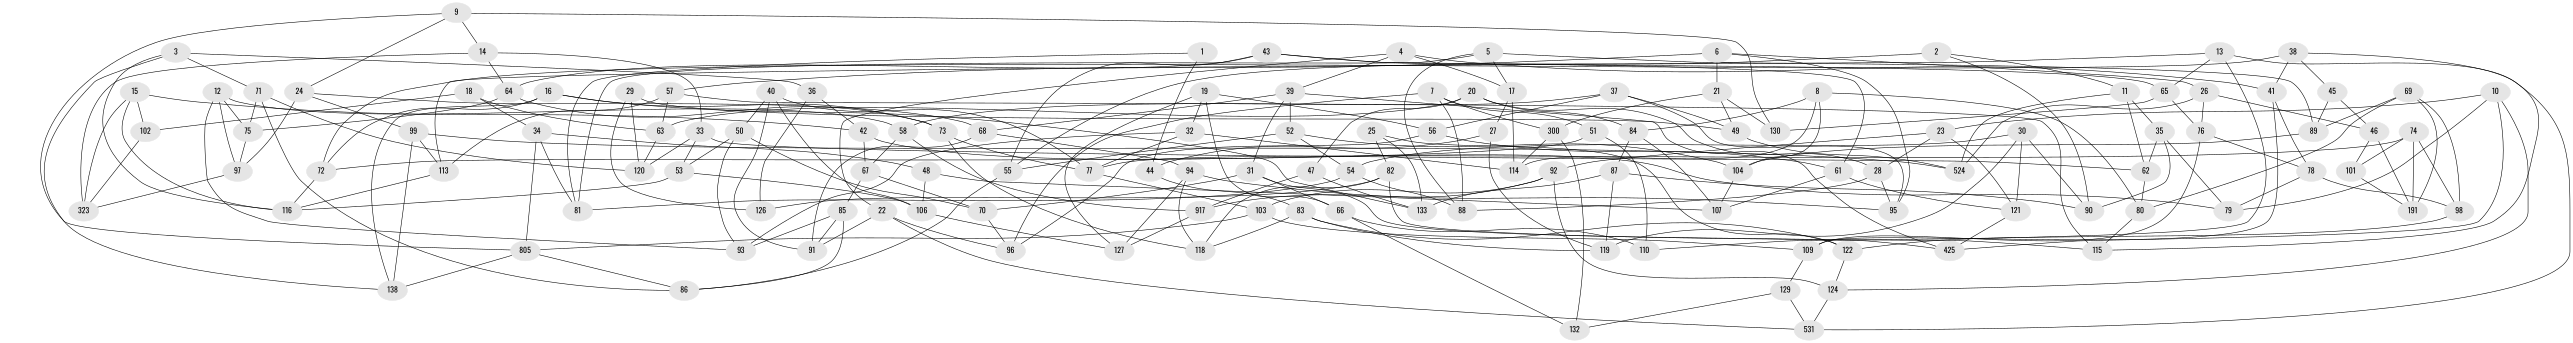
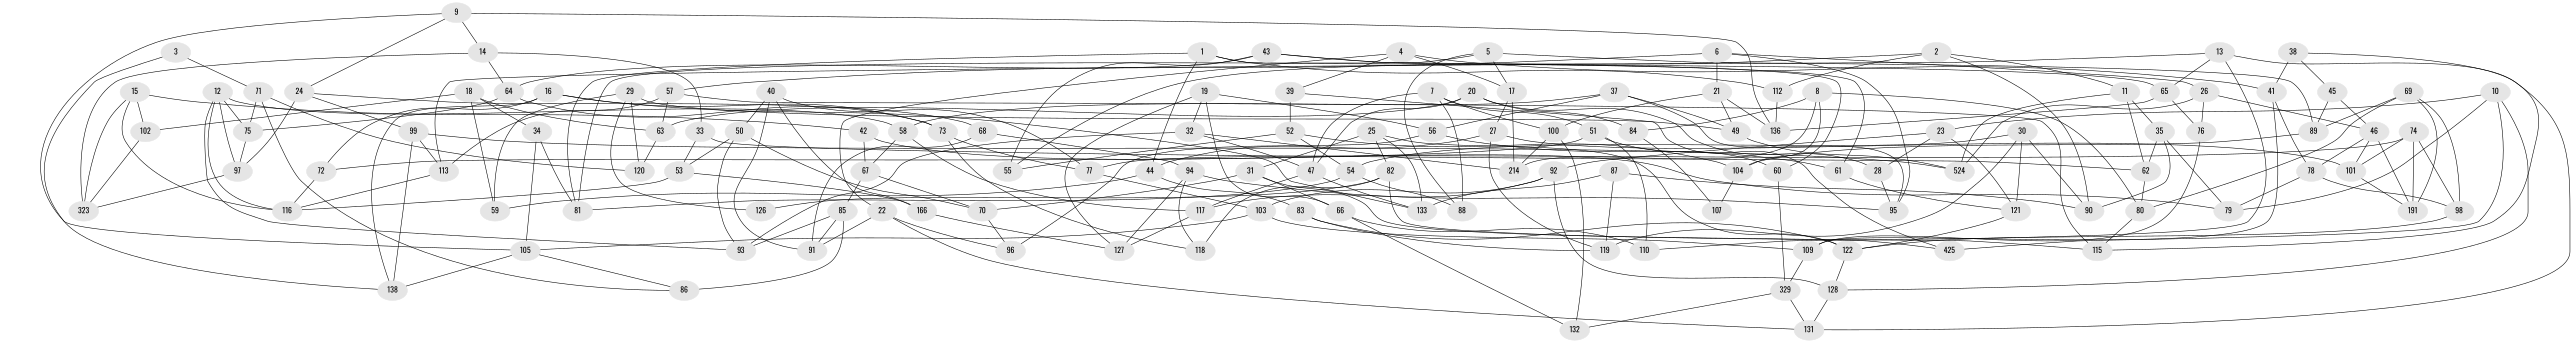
edge "38" -- "72": removed
node "36": removed
node "112": added
edge "39" -- "68": removed
edge "7" -- "96": now "7" -- "47"
edge "39" -- "31": now "25" -- "31"
node "300": label "300" -> "100"
node "130": label "130" -> "136"
edge "27" -- "101": added
edge "76" -- "78": now "46" -- "78"
edge "32" -- "77": now "32" -- "47"
edge "33" -- "120": removed
edge "84" -- "87": removed
edge "3" -- "116": now "12" -- "116"
node "48": removed
node "114": label "114" -> "214"
node "60": added
edge "61" -- "107": removed
edge "28" -- "88": removed
node "59": added
node "106": label "106" -> "166"
node "917": label "917" -> "117"
edge "121" -- "425": now "121" -- "122"
edge "83" -- "118": removed
node "805": label "805" -> "105"
edge "55" -- "86": removed
node "129": label "129" -> "329"
node "124": label "124" -> "128"
node "531": label "531" -> "131"
